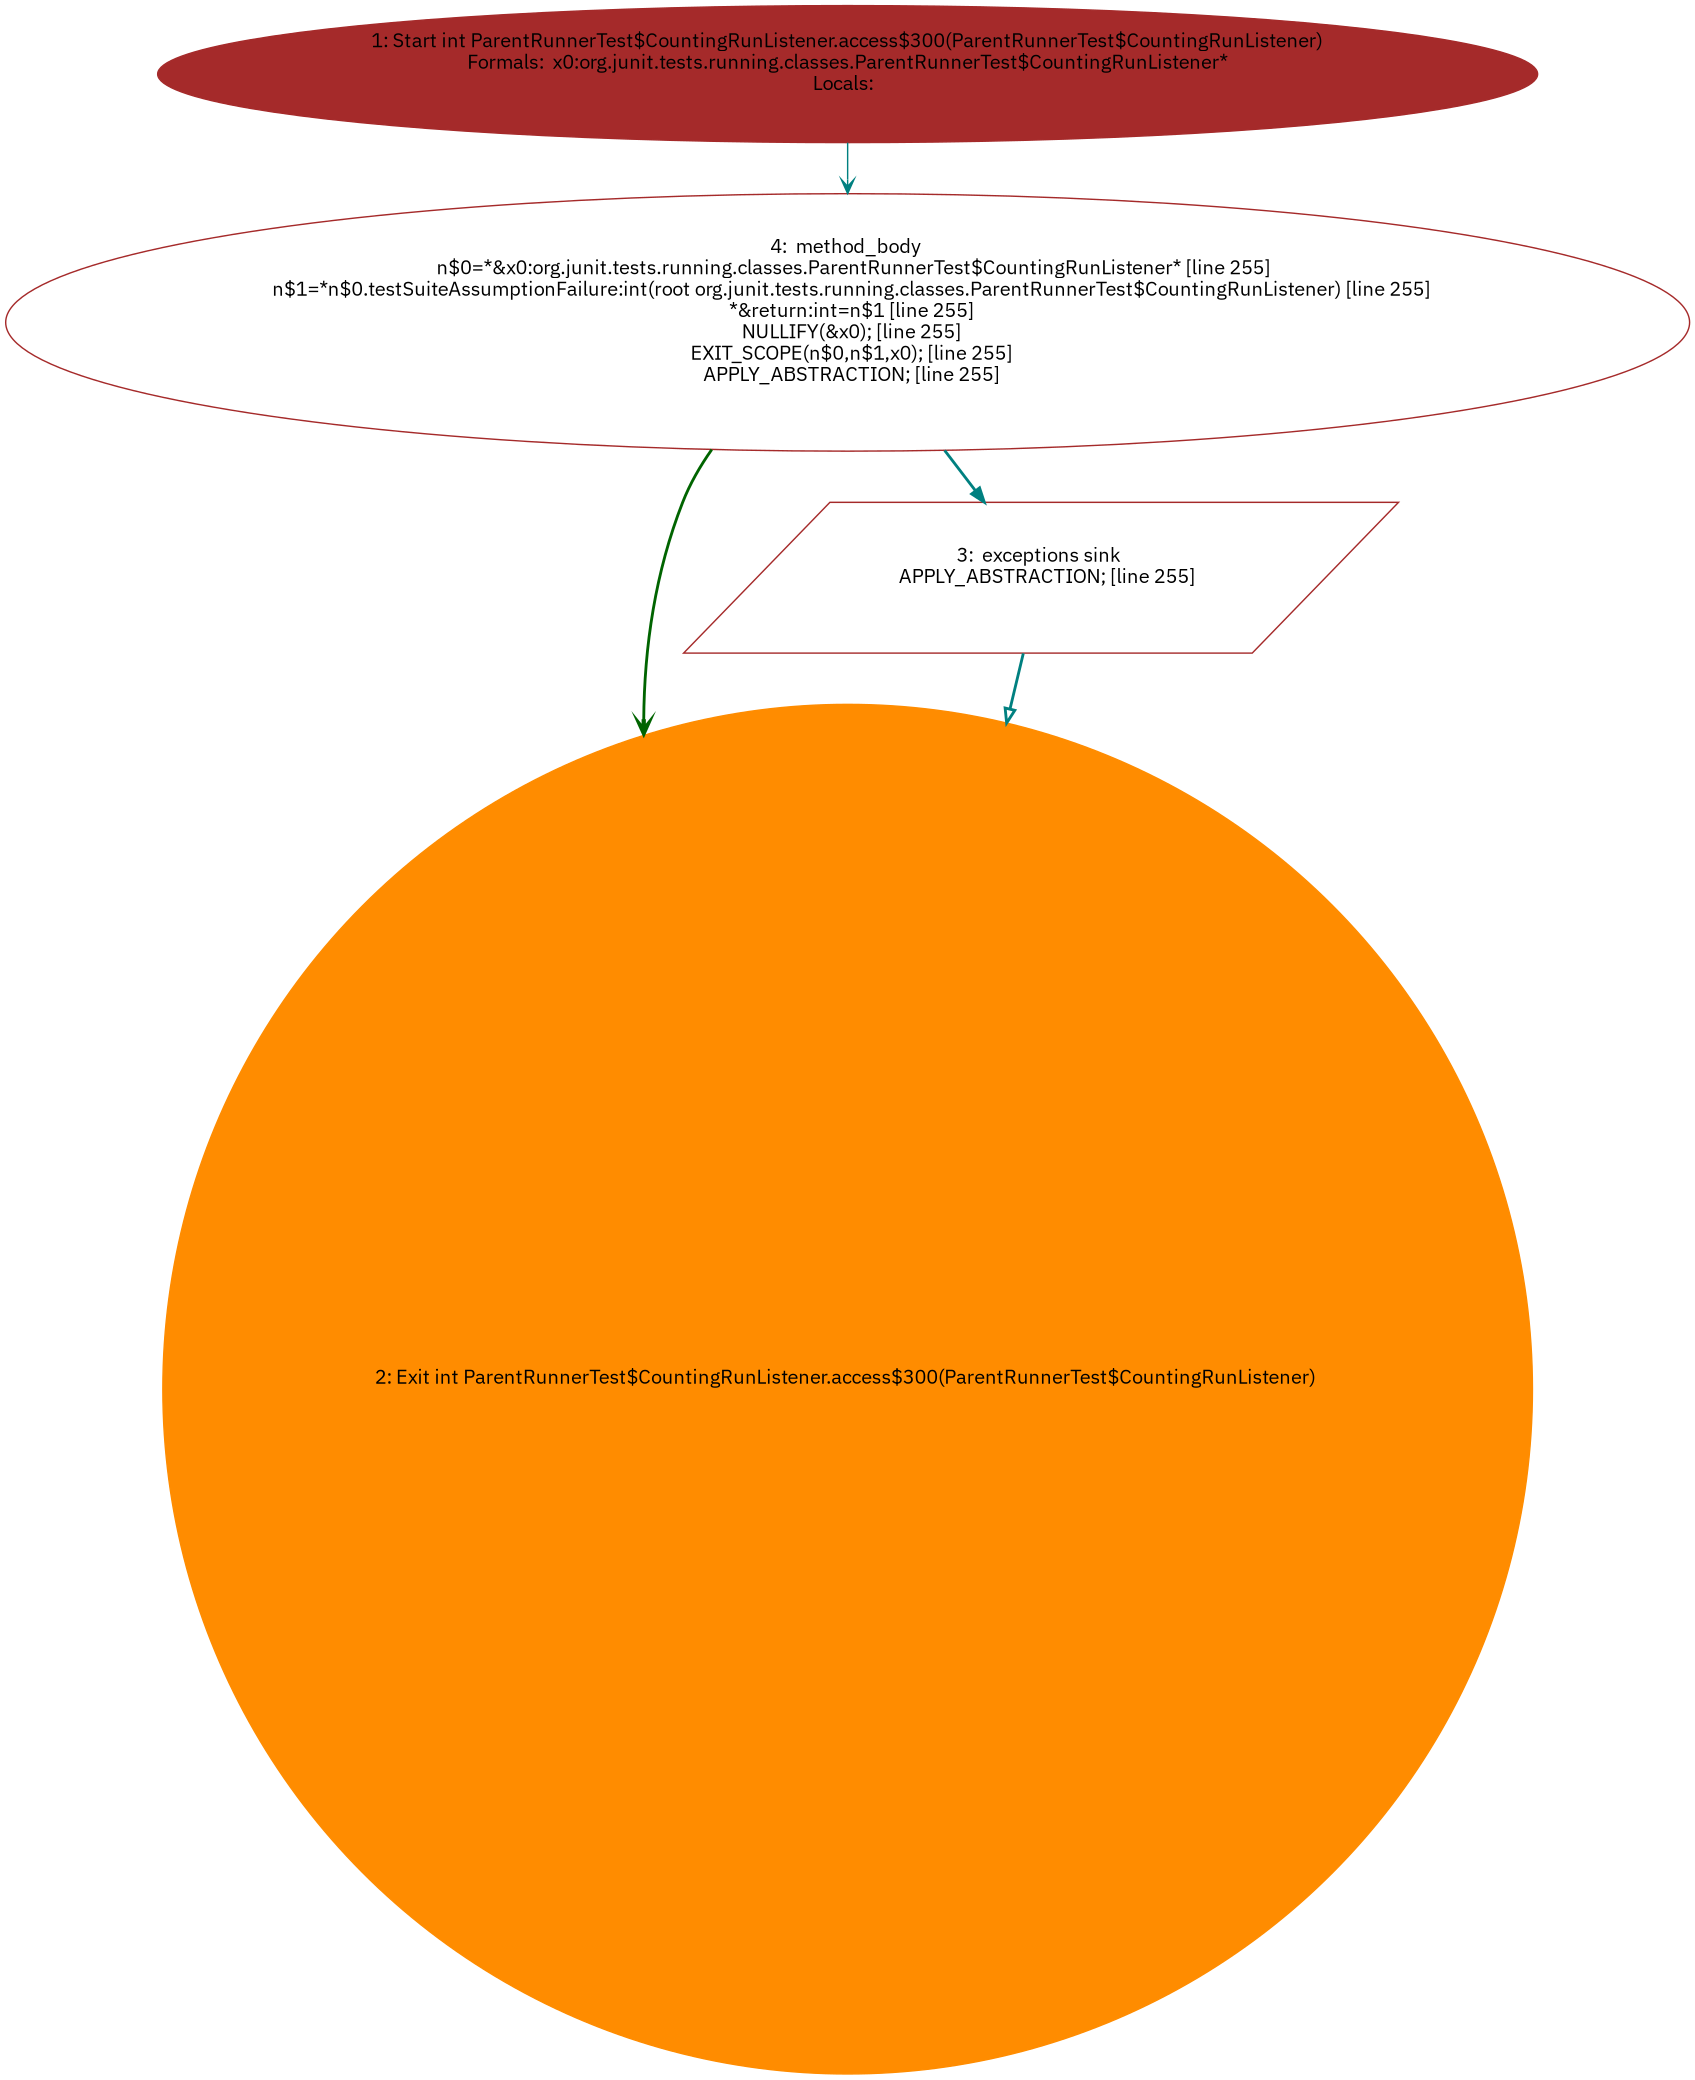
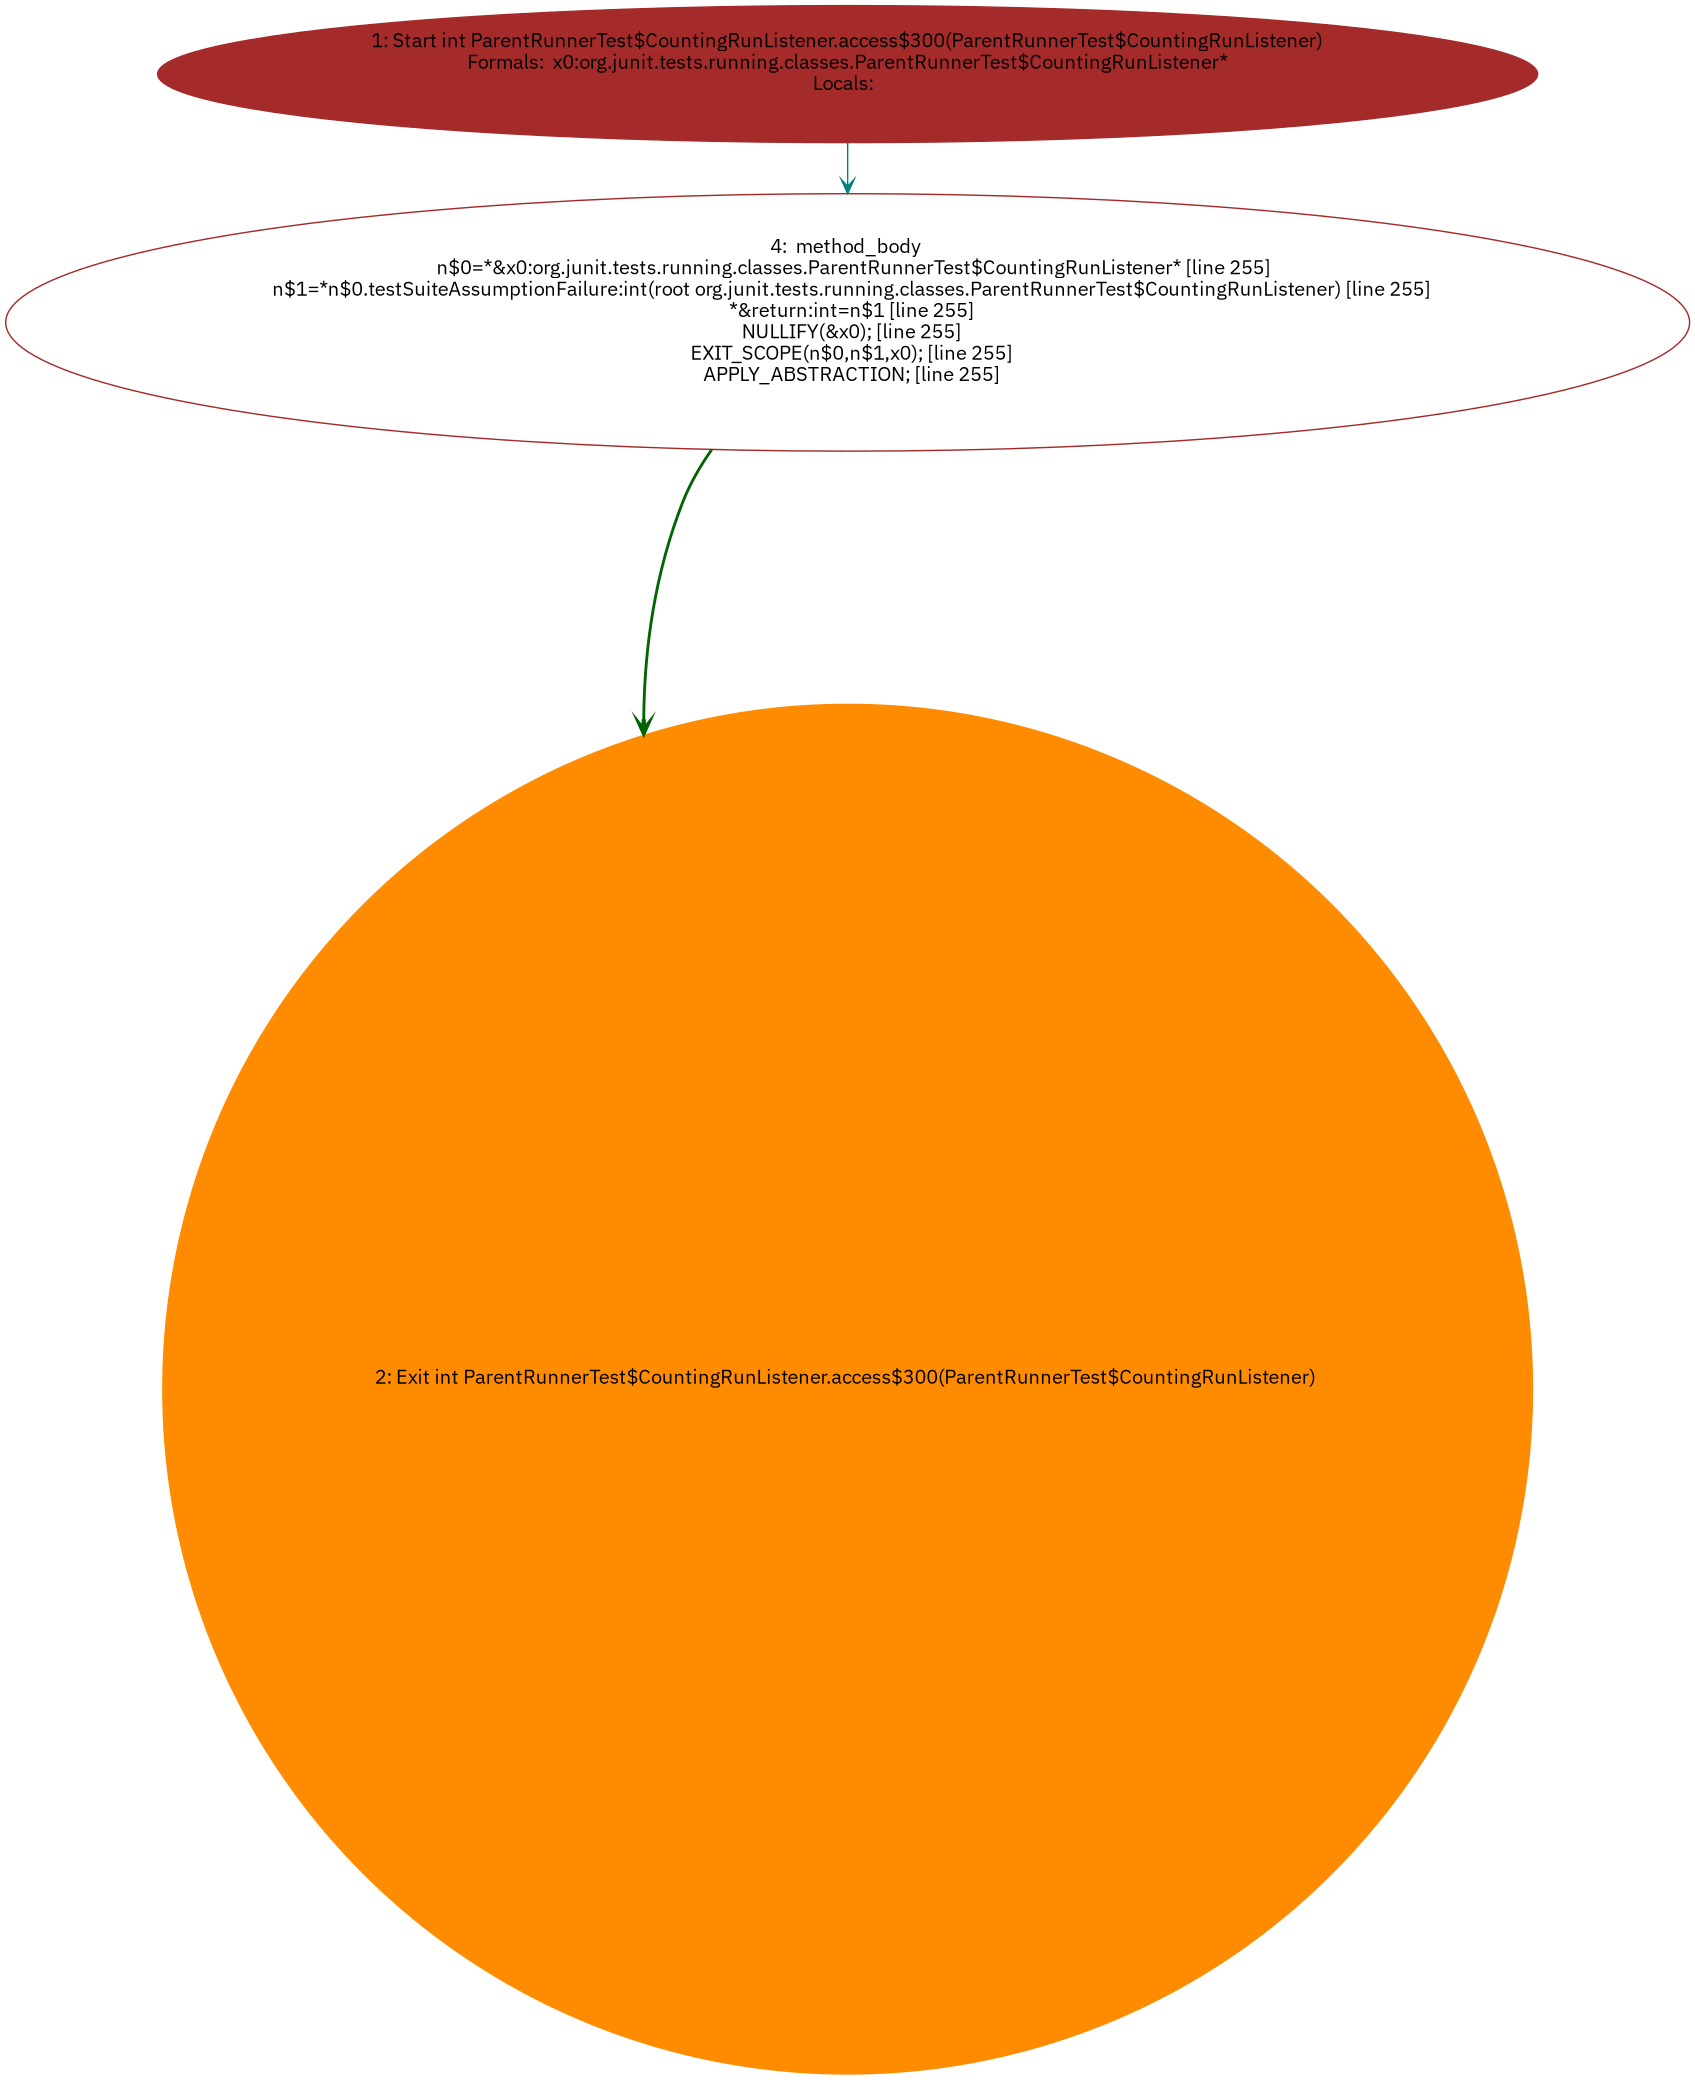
node "3:  exceptions sink APPLY_ABSTRACTION; [line 255]": removed
